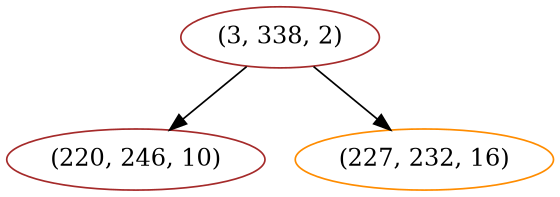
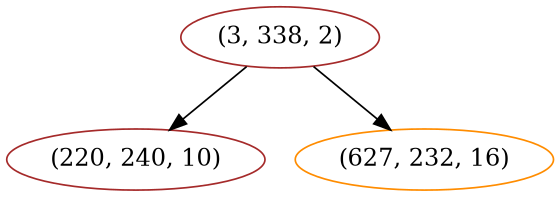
node "(220, 246, 10)": label "(220, 246, 10)" -> "(220, 240, 10)"
node "(227, 232, 16)": label "(227, 232, 16)" -> "(627, 232, 16)"
